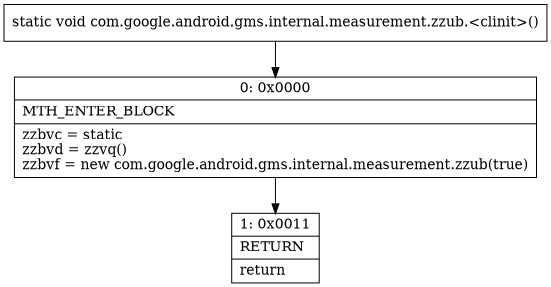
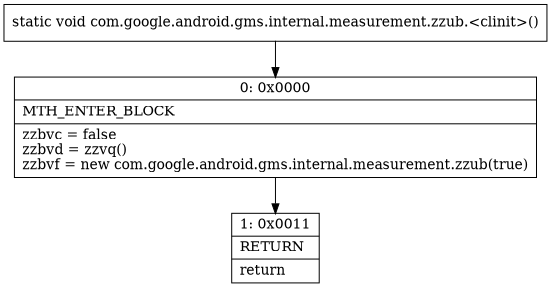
node "0: 0x0000": text "zzbvc = static" -> "zzbvc = false"
